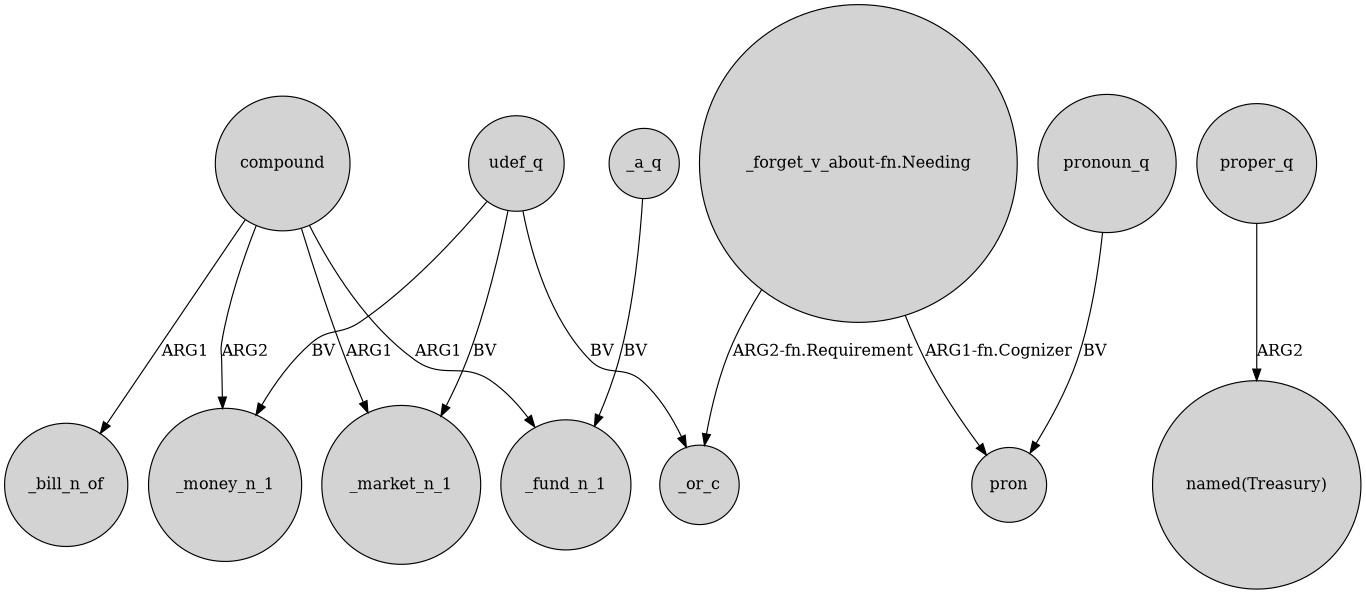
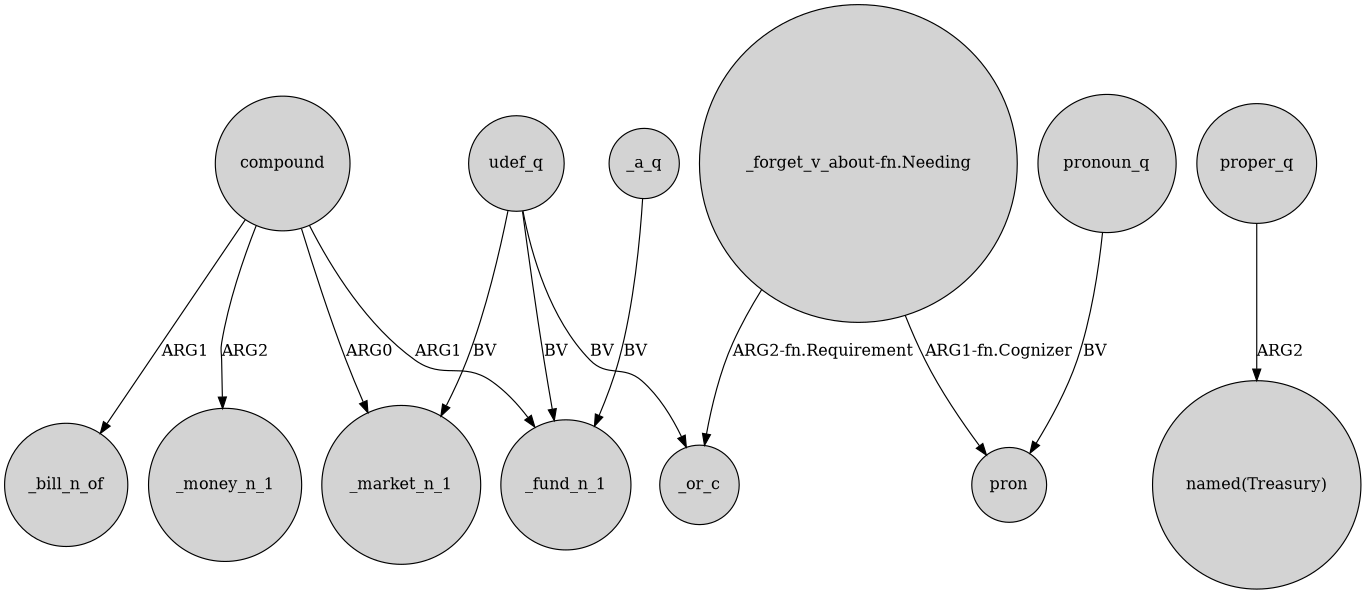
edge "udef_q" -> "_money_n_1": now "udef_q" -> "_fund_n_1"
edge "compound" -> "_market_n_1": label "ARG1" -> "ARG0"
